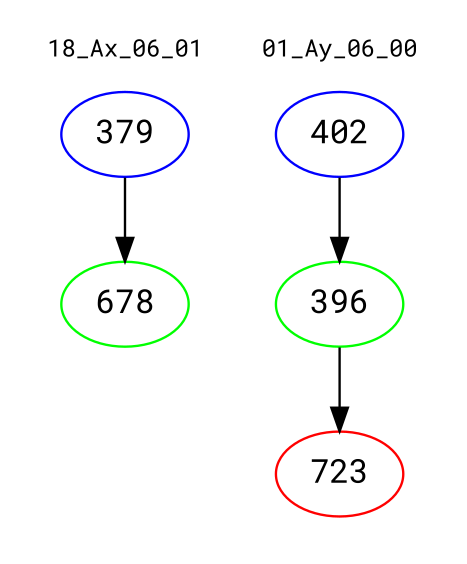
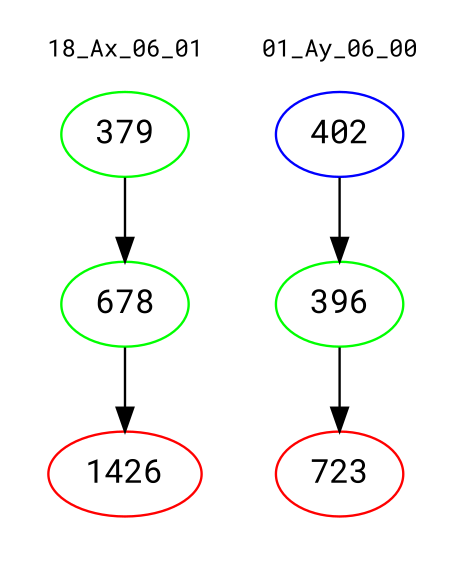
node "379": color blue -> green
node "1426": added
